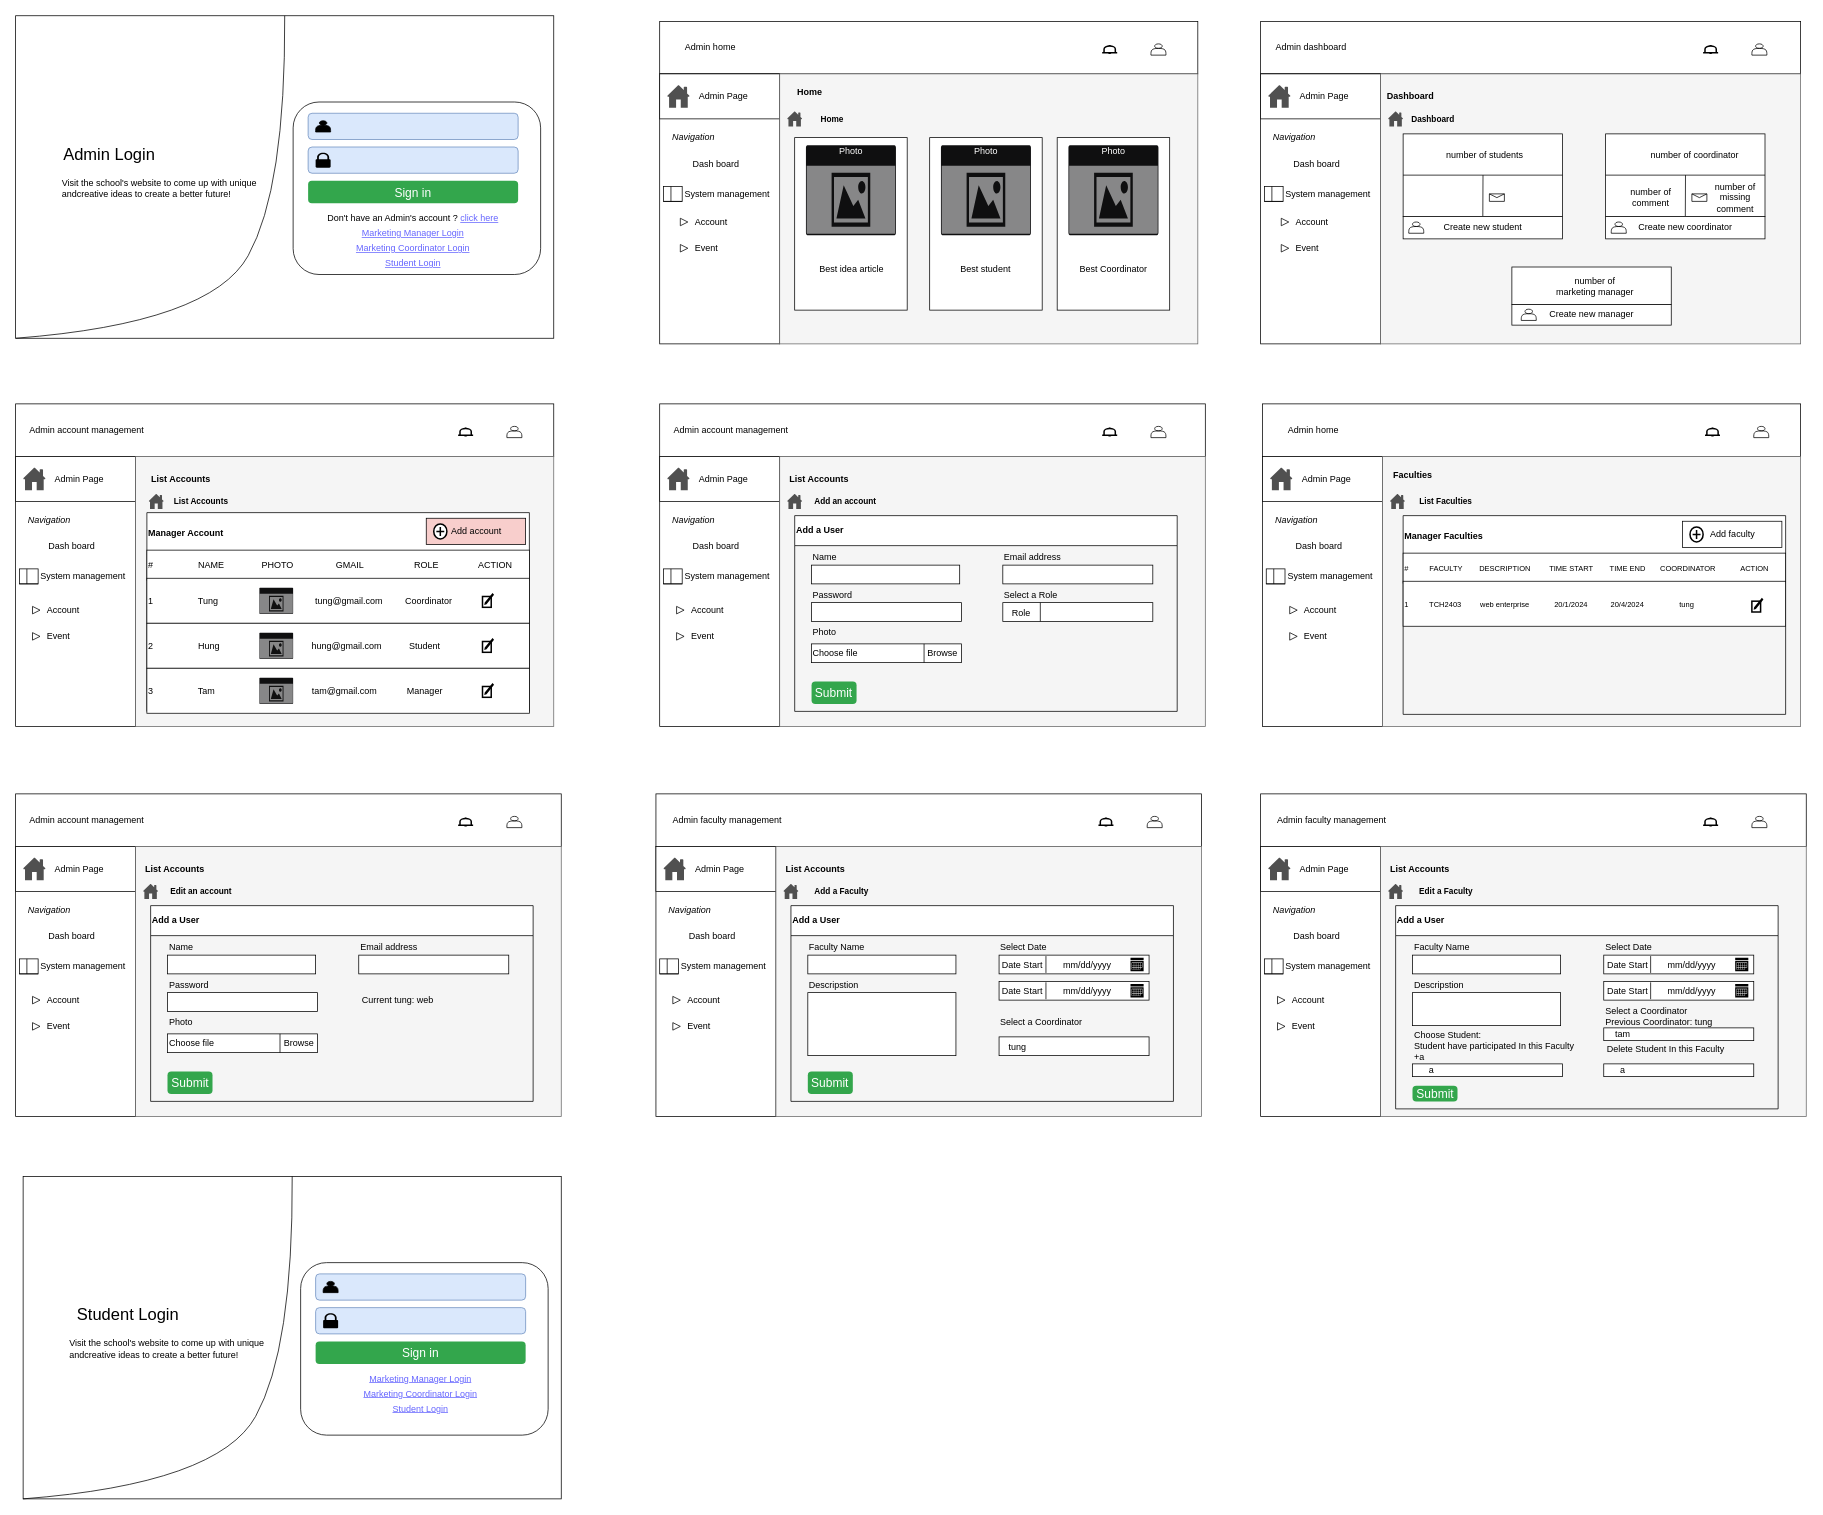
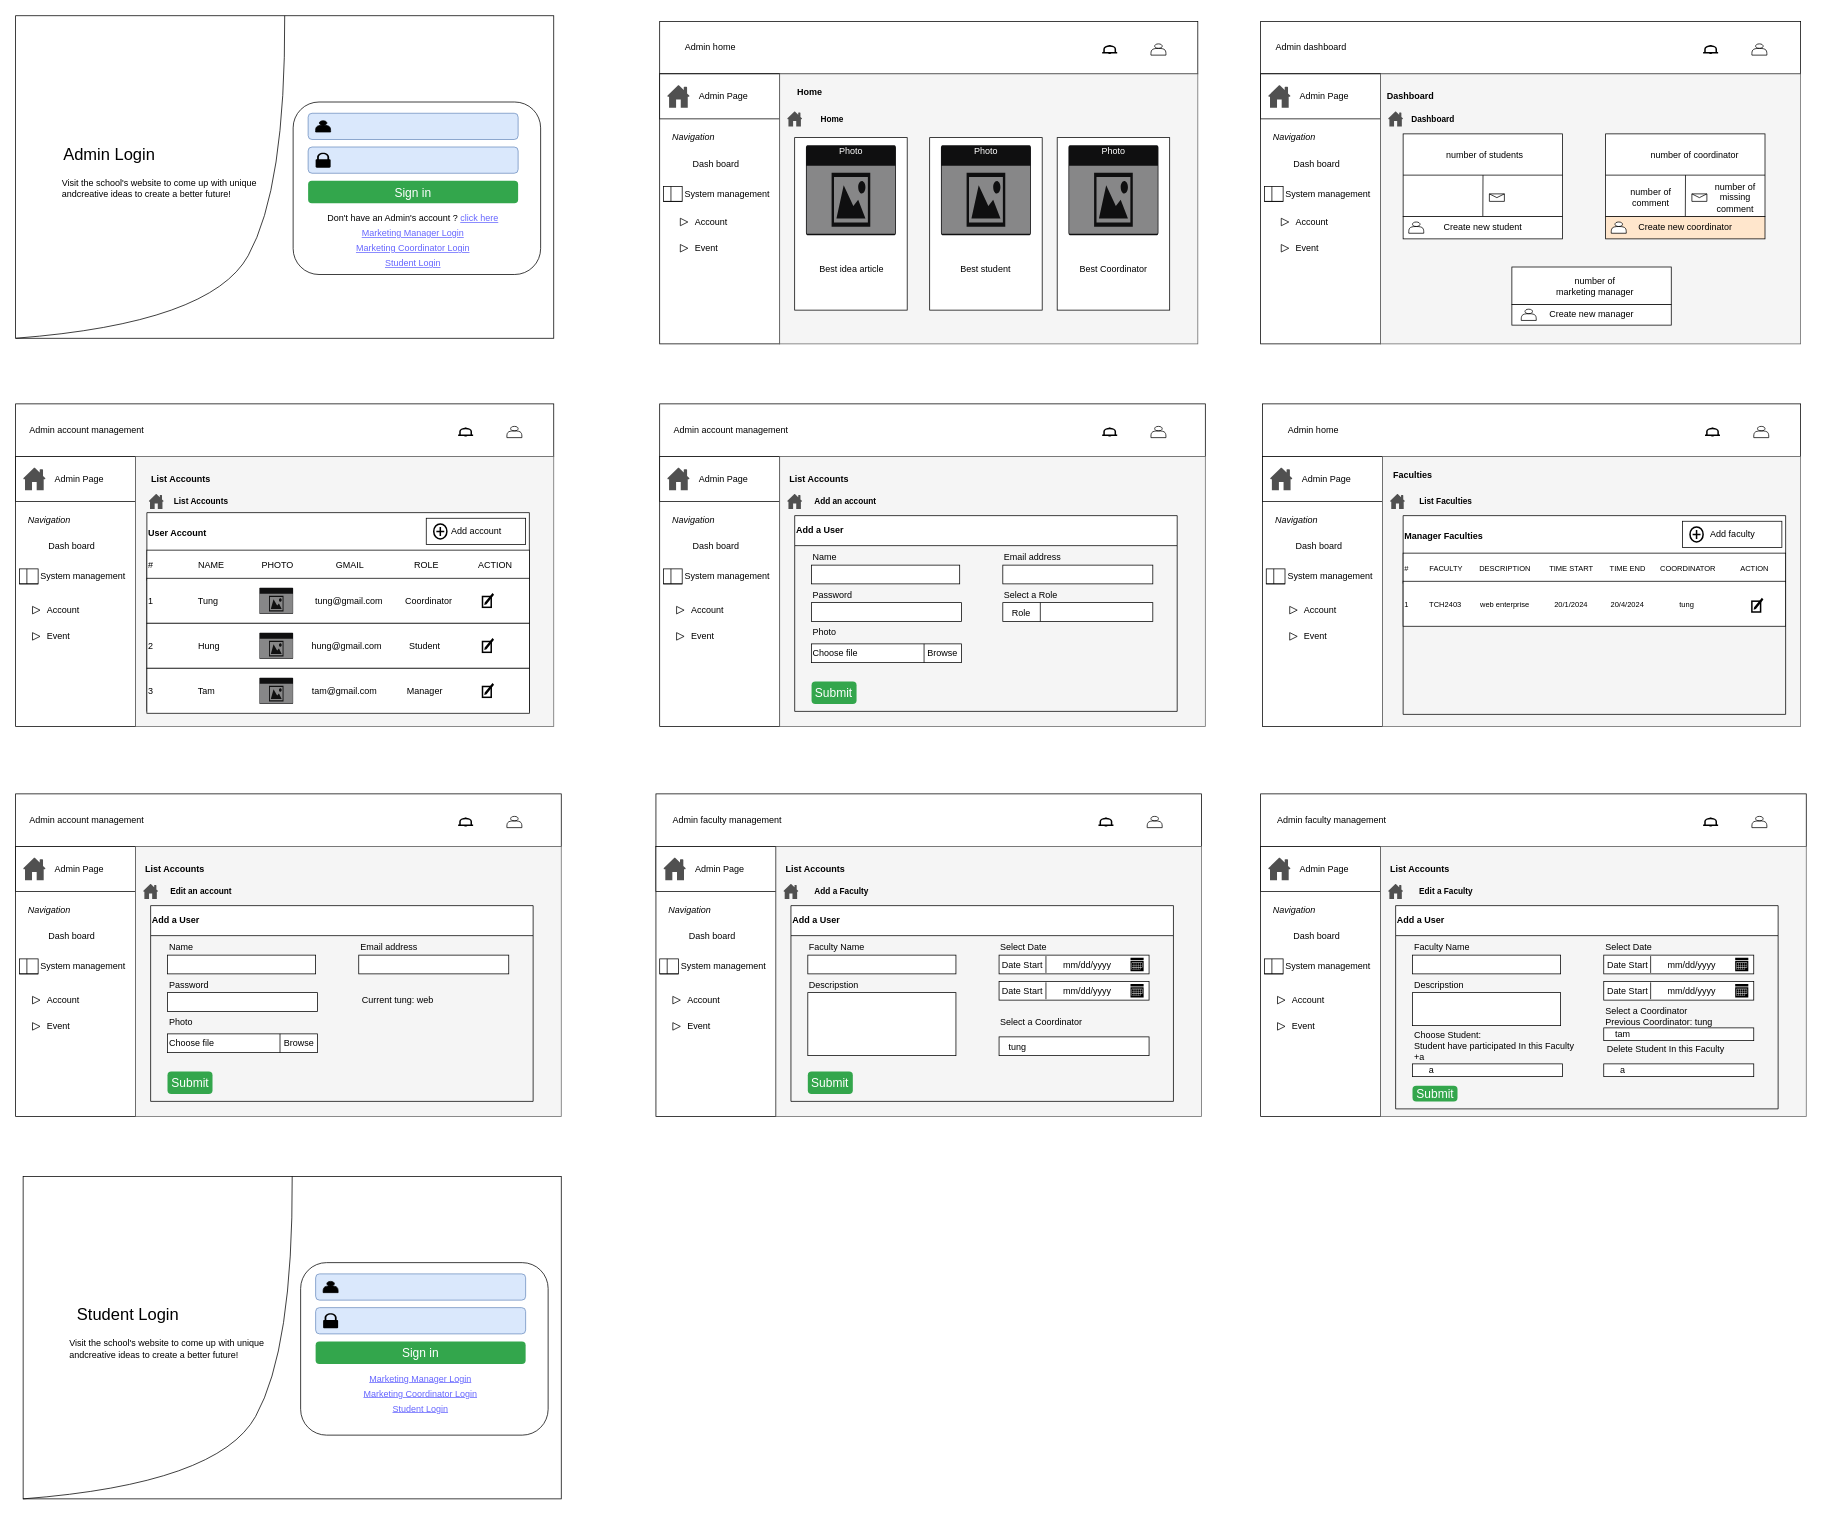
node "Create new coordinator": fillcolor #ffffff -> #ffe6cc
node "Add account": fillcolor #f8cecc -> #ffffff
node "Manager Account": label "Manager Account" -> "User Account"
